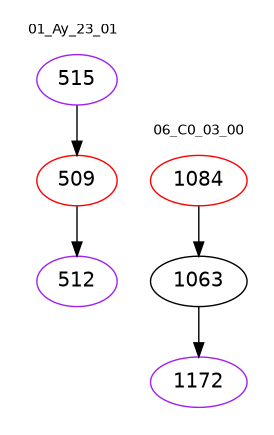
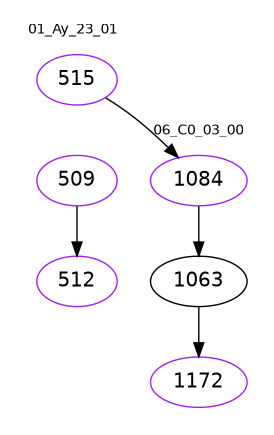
edge "515" -> "509": now "515" -> "1084"
node "509": color red -> purple
node "1084": color red -> purple
